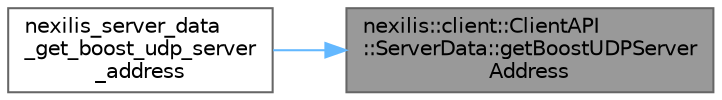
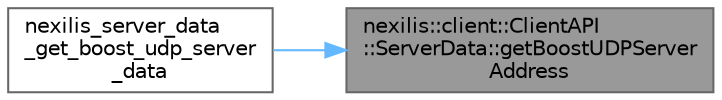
node "nexilis_server_data _get_boost_udp_server _address": label "nexilis_server_data _get_boost_udp_server _address" -> "nexilis_server_data _get_boost_udp_server _data"
